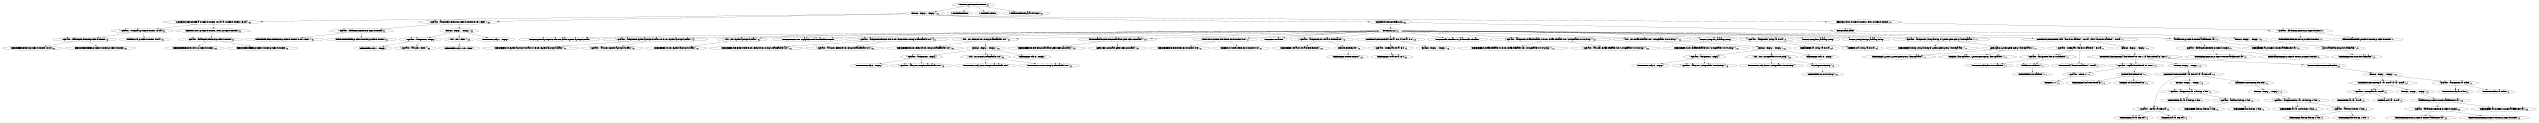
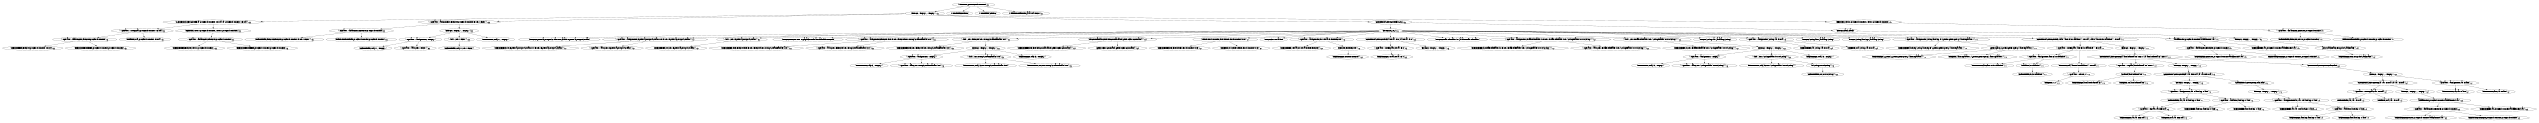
edge "(<operator>.equals,line.indexOf('=') == -1)" -> "(<operator>.minus,-1)": now "(LITERAL,null,(line = in.readLine()) != null)" -> "(<operator>.minus,-1)"
edge "(CONTROL_STRUCTURE,if (var == null),if (var == null))" -> "(<operator>.equals,var == null)": now "(IDENTIFIER,var,var = lineSep + line)" -> "(<operator>.equals,var == null)"
